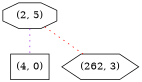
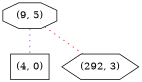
node "(2, 5)": label "(2, 5)" -> "(9, 5)"
node "(262, 3)": label "(262, 3)" -> "(292, 3)"
